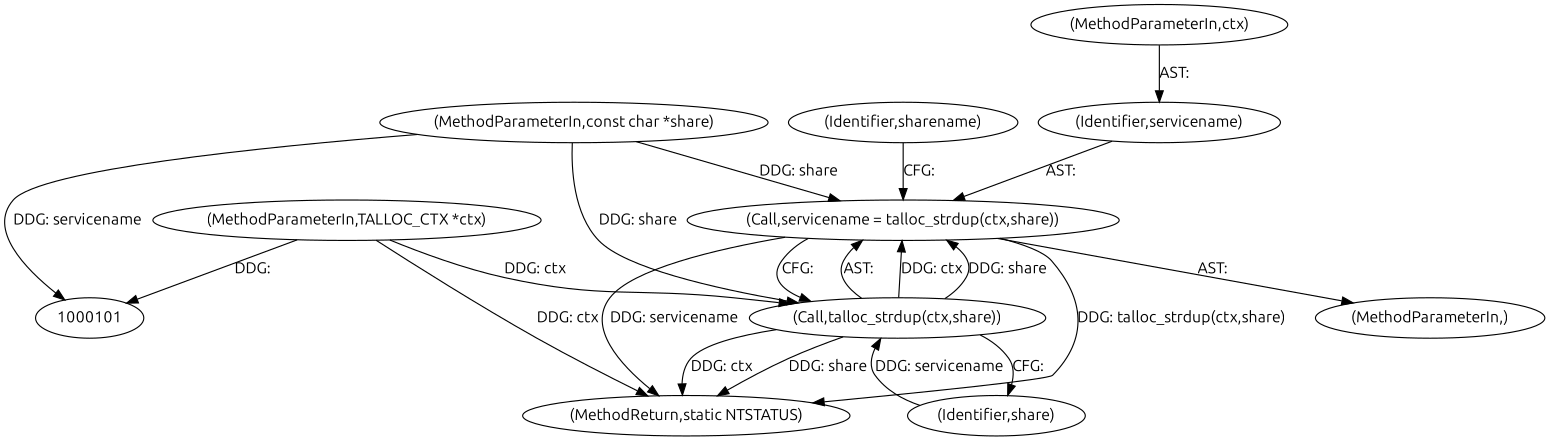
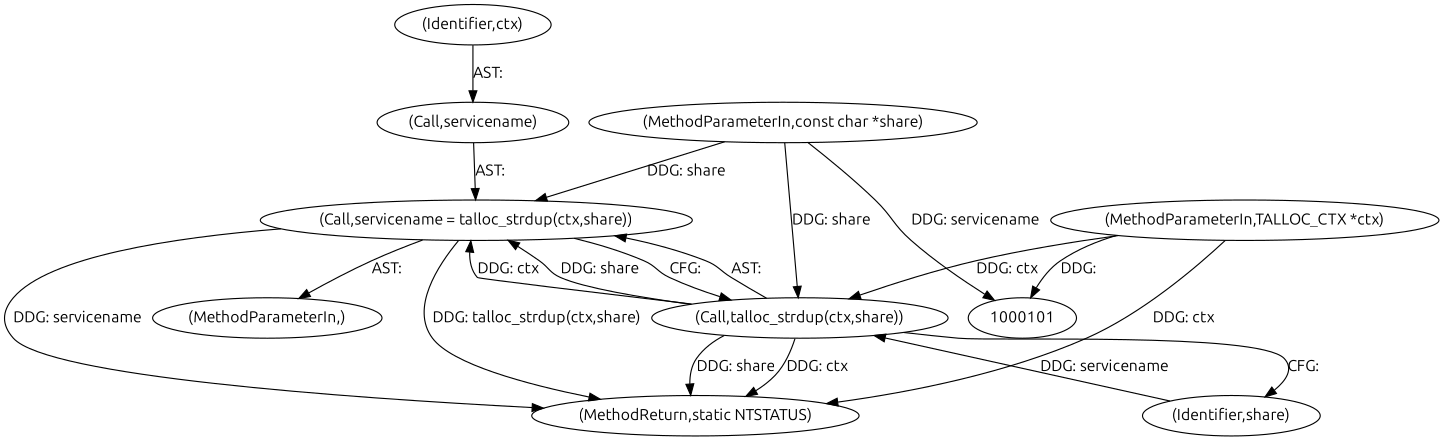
node "(MethodParameterIn,ctx)": label "(MethodParameterIn,ctx)" -> "(Identifier,ctx)"
node "(Identifier,sharename)": removed
node "(Identifier,servicename)": label "(Identifier,servicename)" -> "(Call,servicename)"
